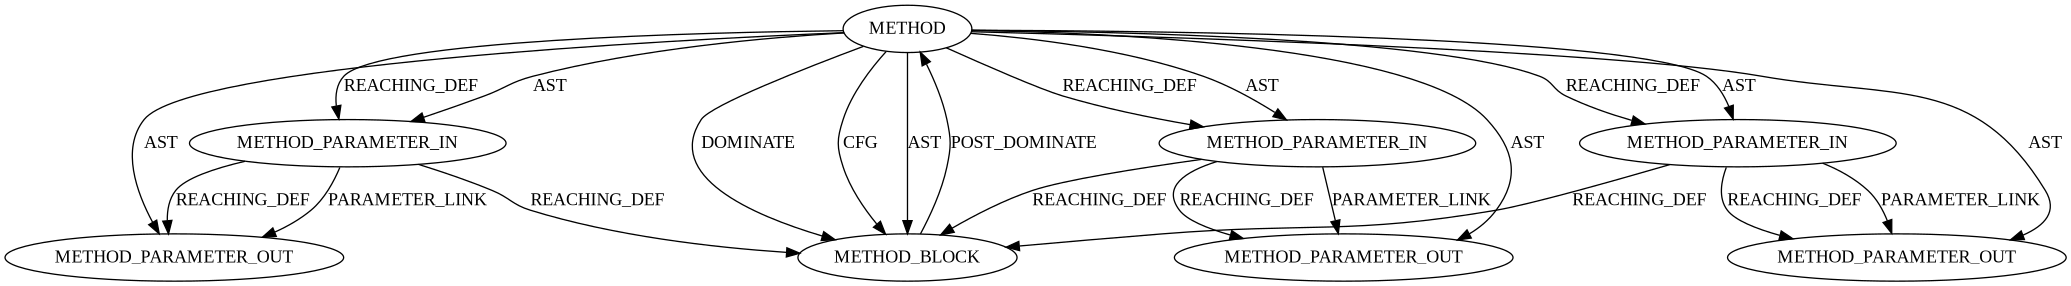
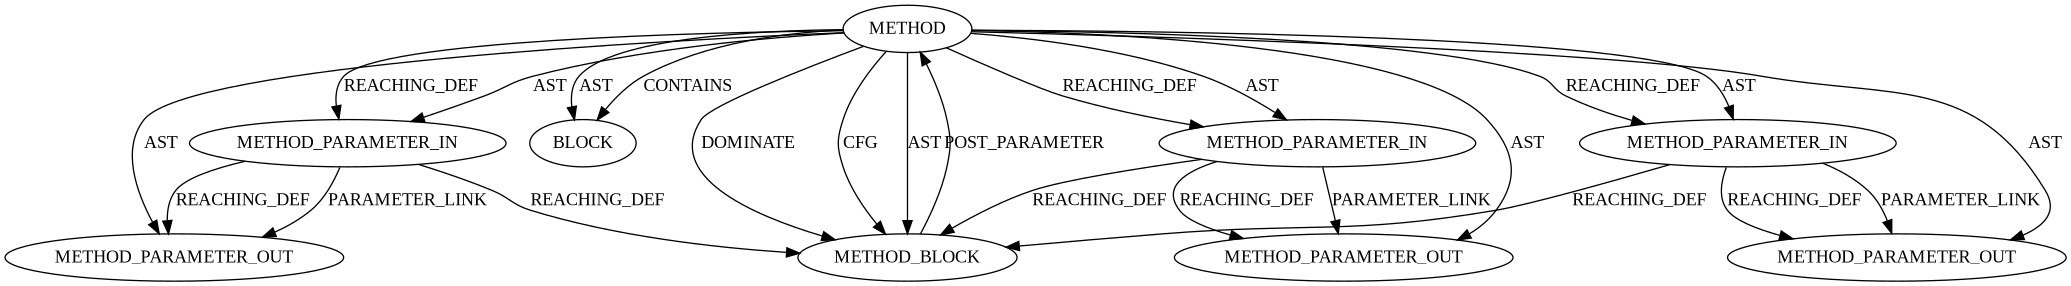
node "BLOCK": added
edge "METHOD_BLOCK" -> "METHOD": label "POST_DOMINATE" -> "POST_PARAMETER"
